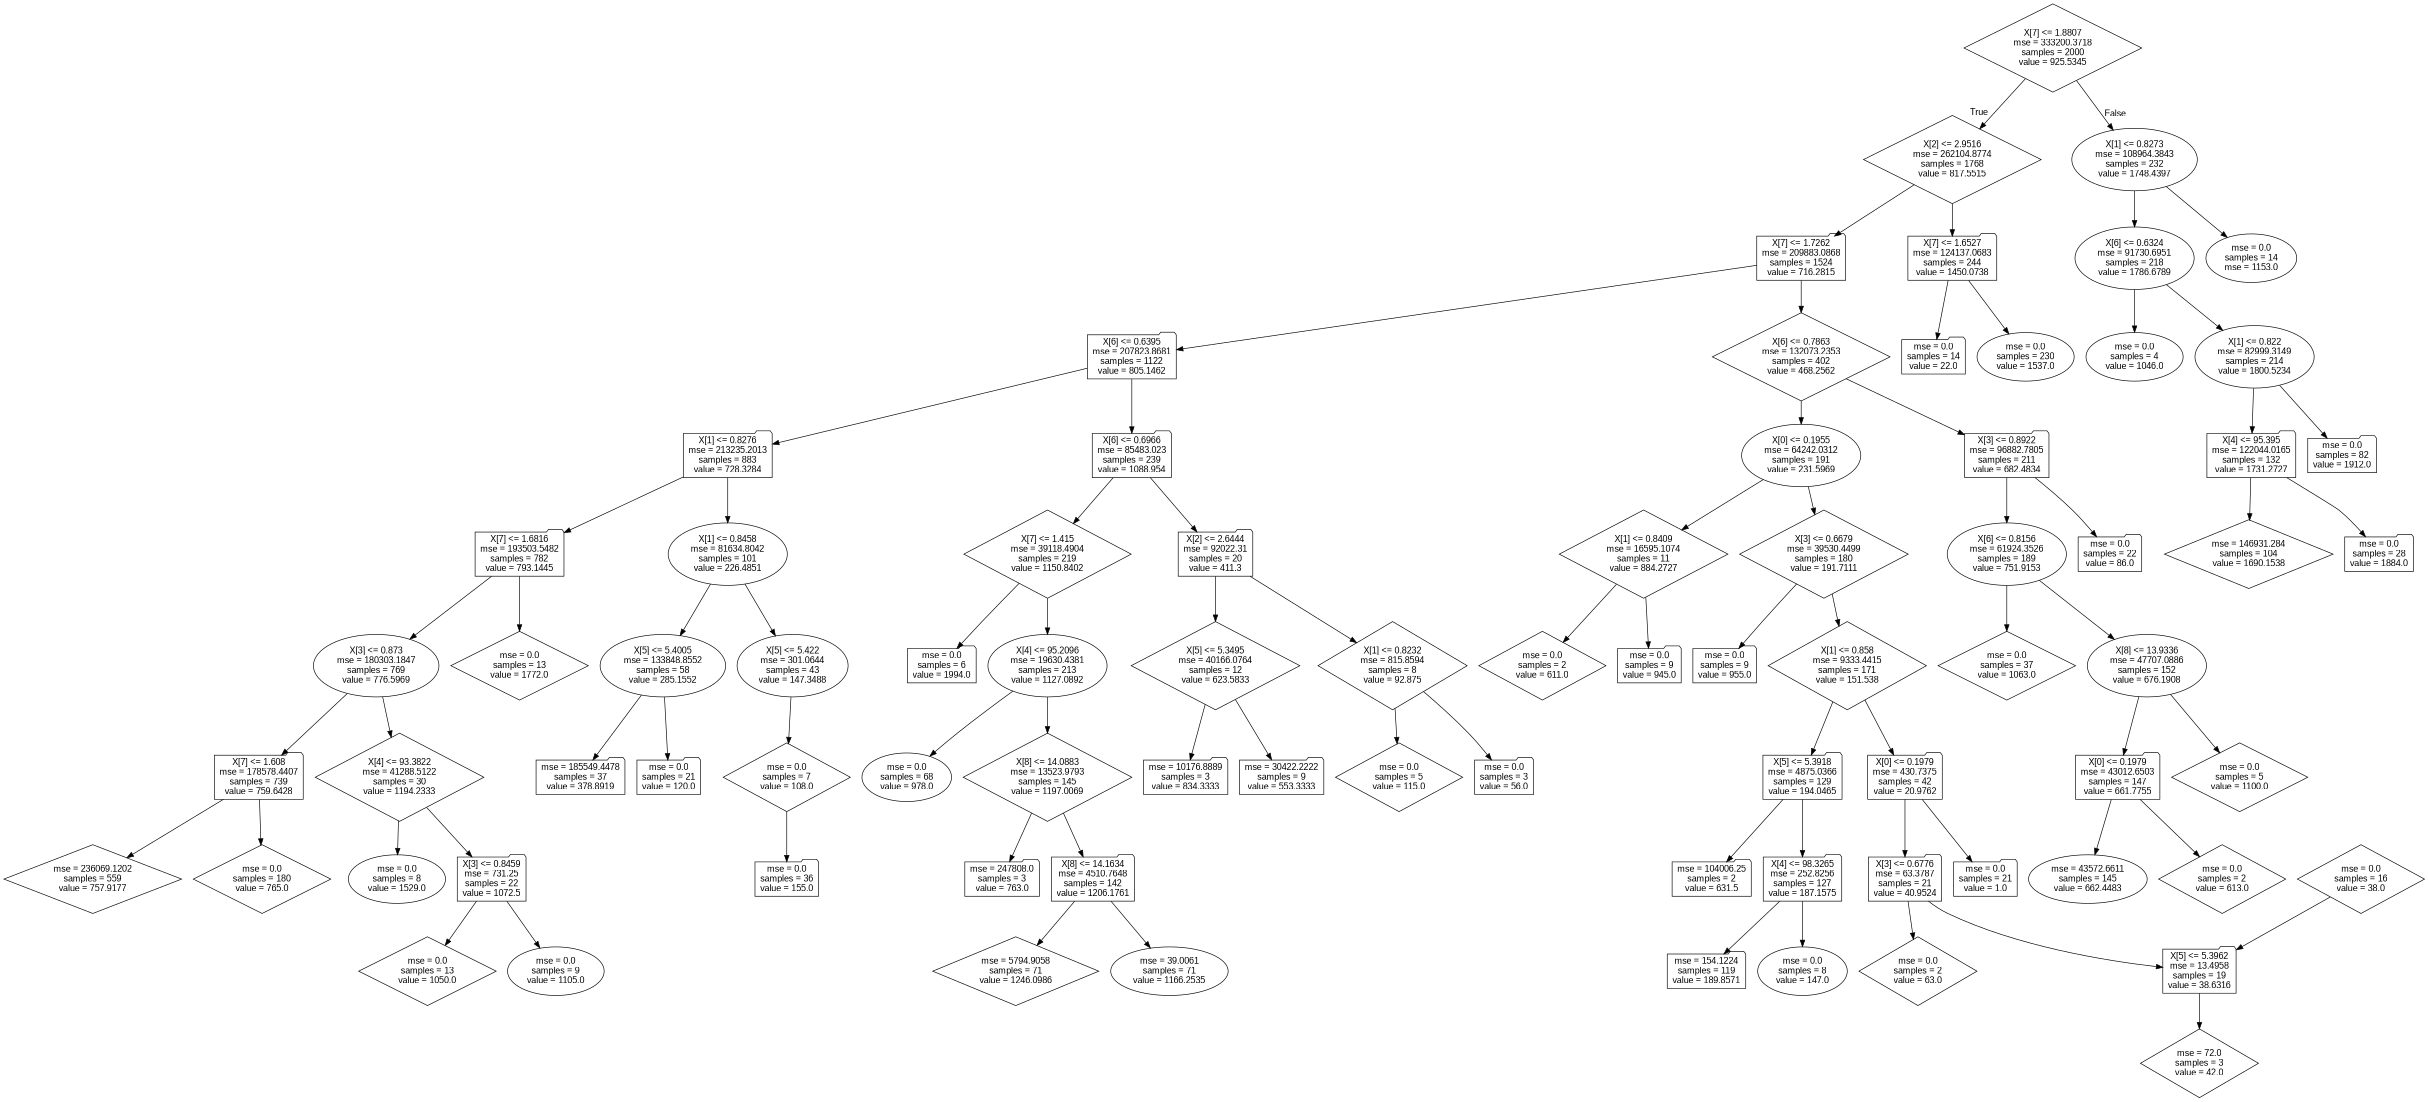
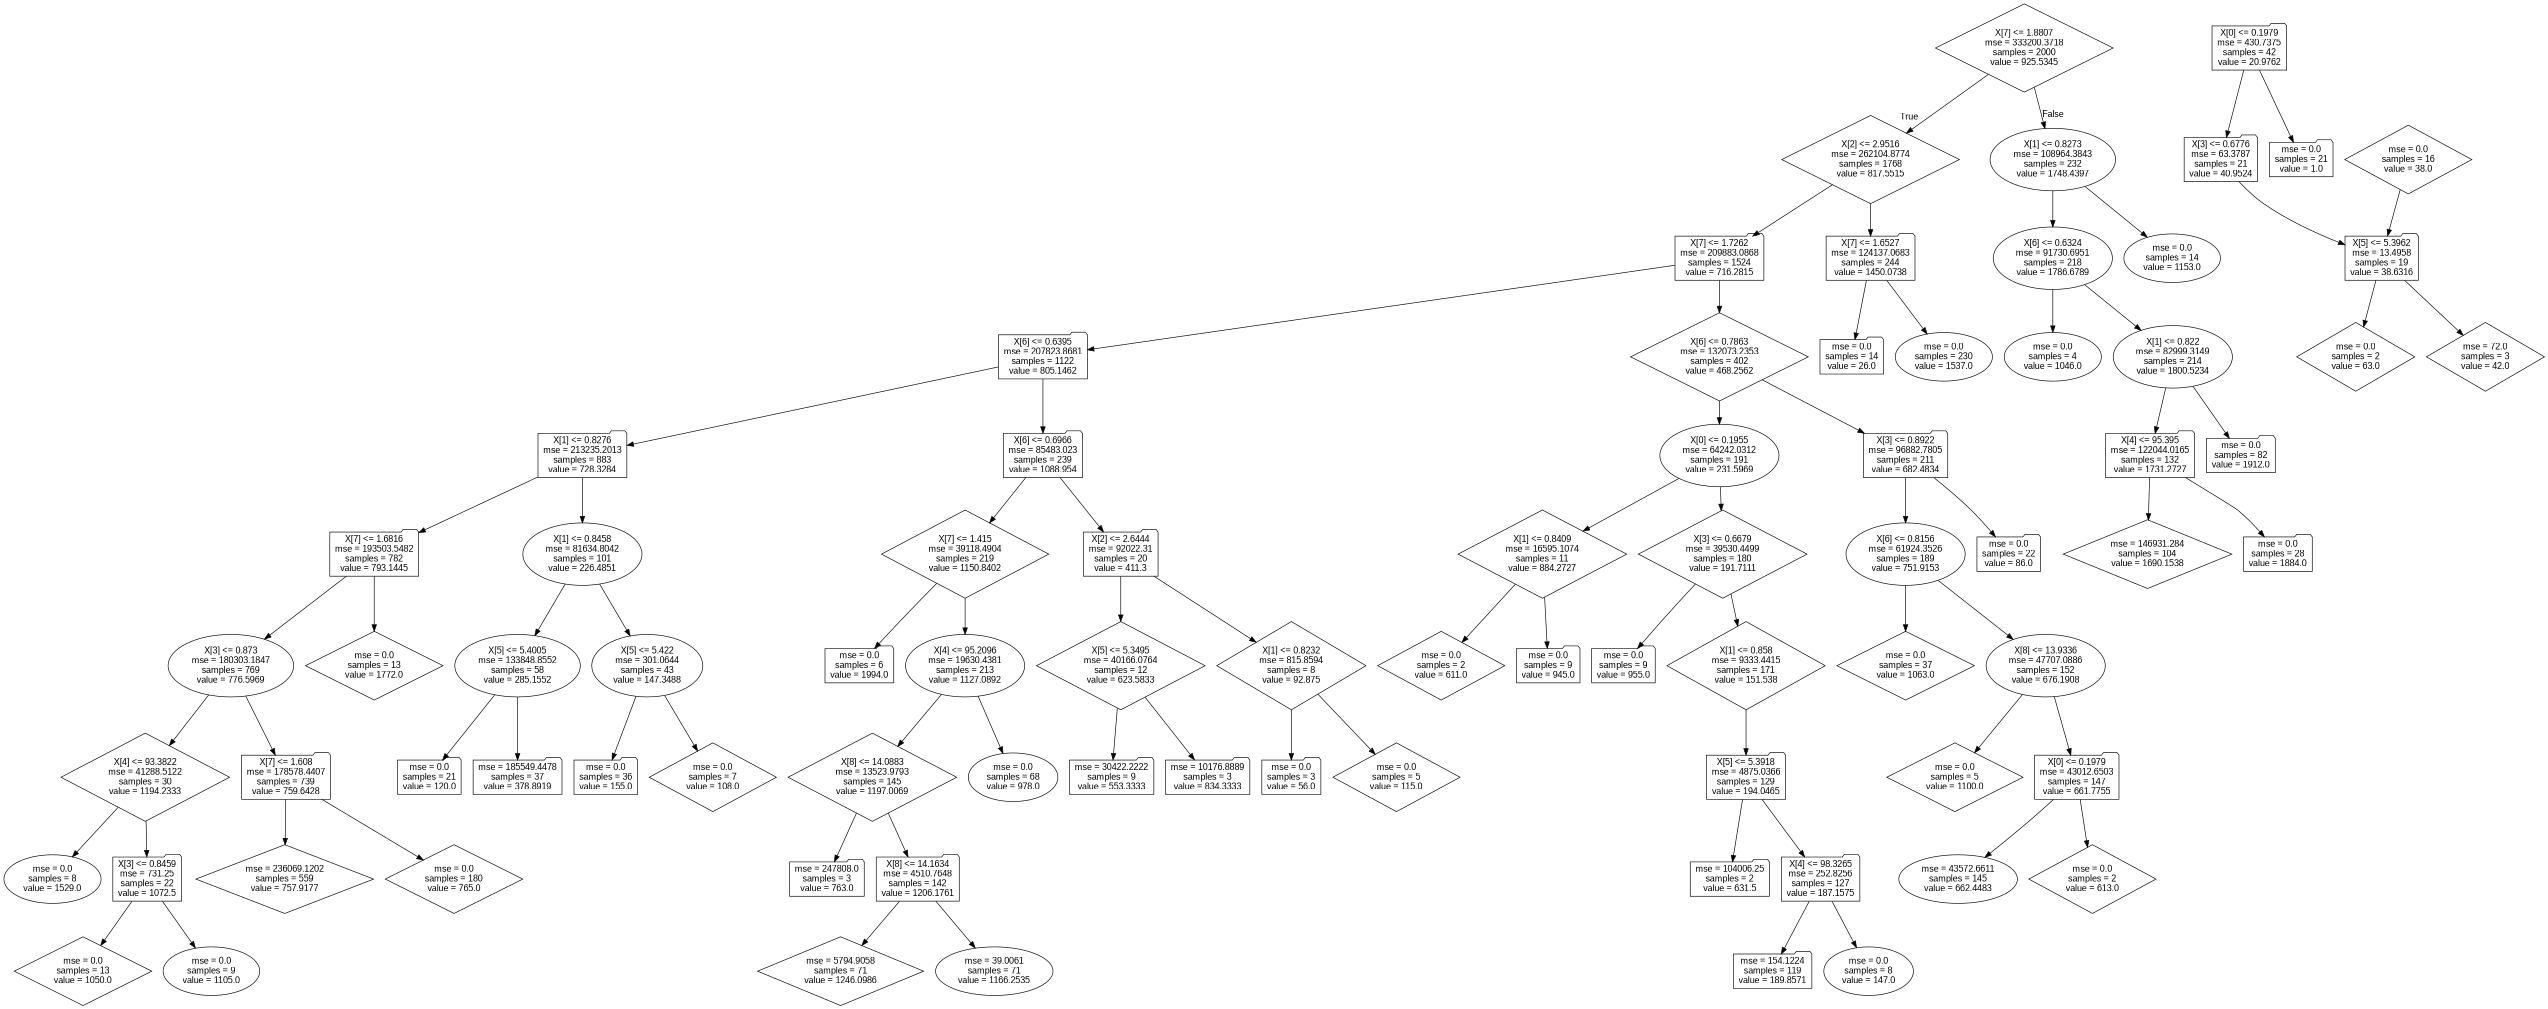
node "mse = 0.0 samples = 14 mse = 1153.0": label "mse = 0.0 samples = 14 mse = 1153.0" -> "mse = 0.0 samples = 14 value = 1153.0"
node "mse = 0.0 samples = 14 value = 22.0": label "mse = 0.0 samples = 14 value = 22.0" -> "mse = 0.0 samples = 14 value = 26.0"
edge "X[1] <= 0.858 mse = 9333.4415 samples = 171 value = 151.538" -> "X[0] <= 0.1979 mse = 430.7375 samples = 42 value = 20.9762": removed
edge "mse = 0.0 samples = 7 value = 108.0" -> "mse = 0.0 samples = 36 value = 155.0": now "X[5] <= 5.422 mse = 301.0644 samples = 43 value = 147.3488" -> "mse = 0.0 samples = 36 value = 155.0"
edge "X[3] <= 0.6776 mse = 63.3787 samples = 21 value = 40.9524" -> "mse = 0.0 samples = 2 value = 63.0": now "X[5] <= 5.3962 mse = 13.4958 samples = 19 value = 38.6316" -> "mse = 0.0 samples = 2 value = 63.0"
